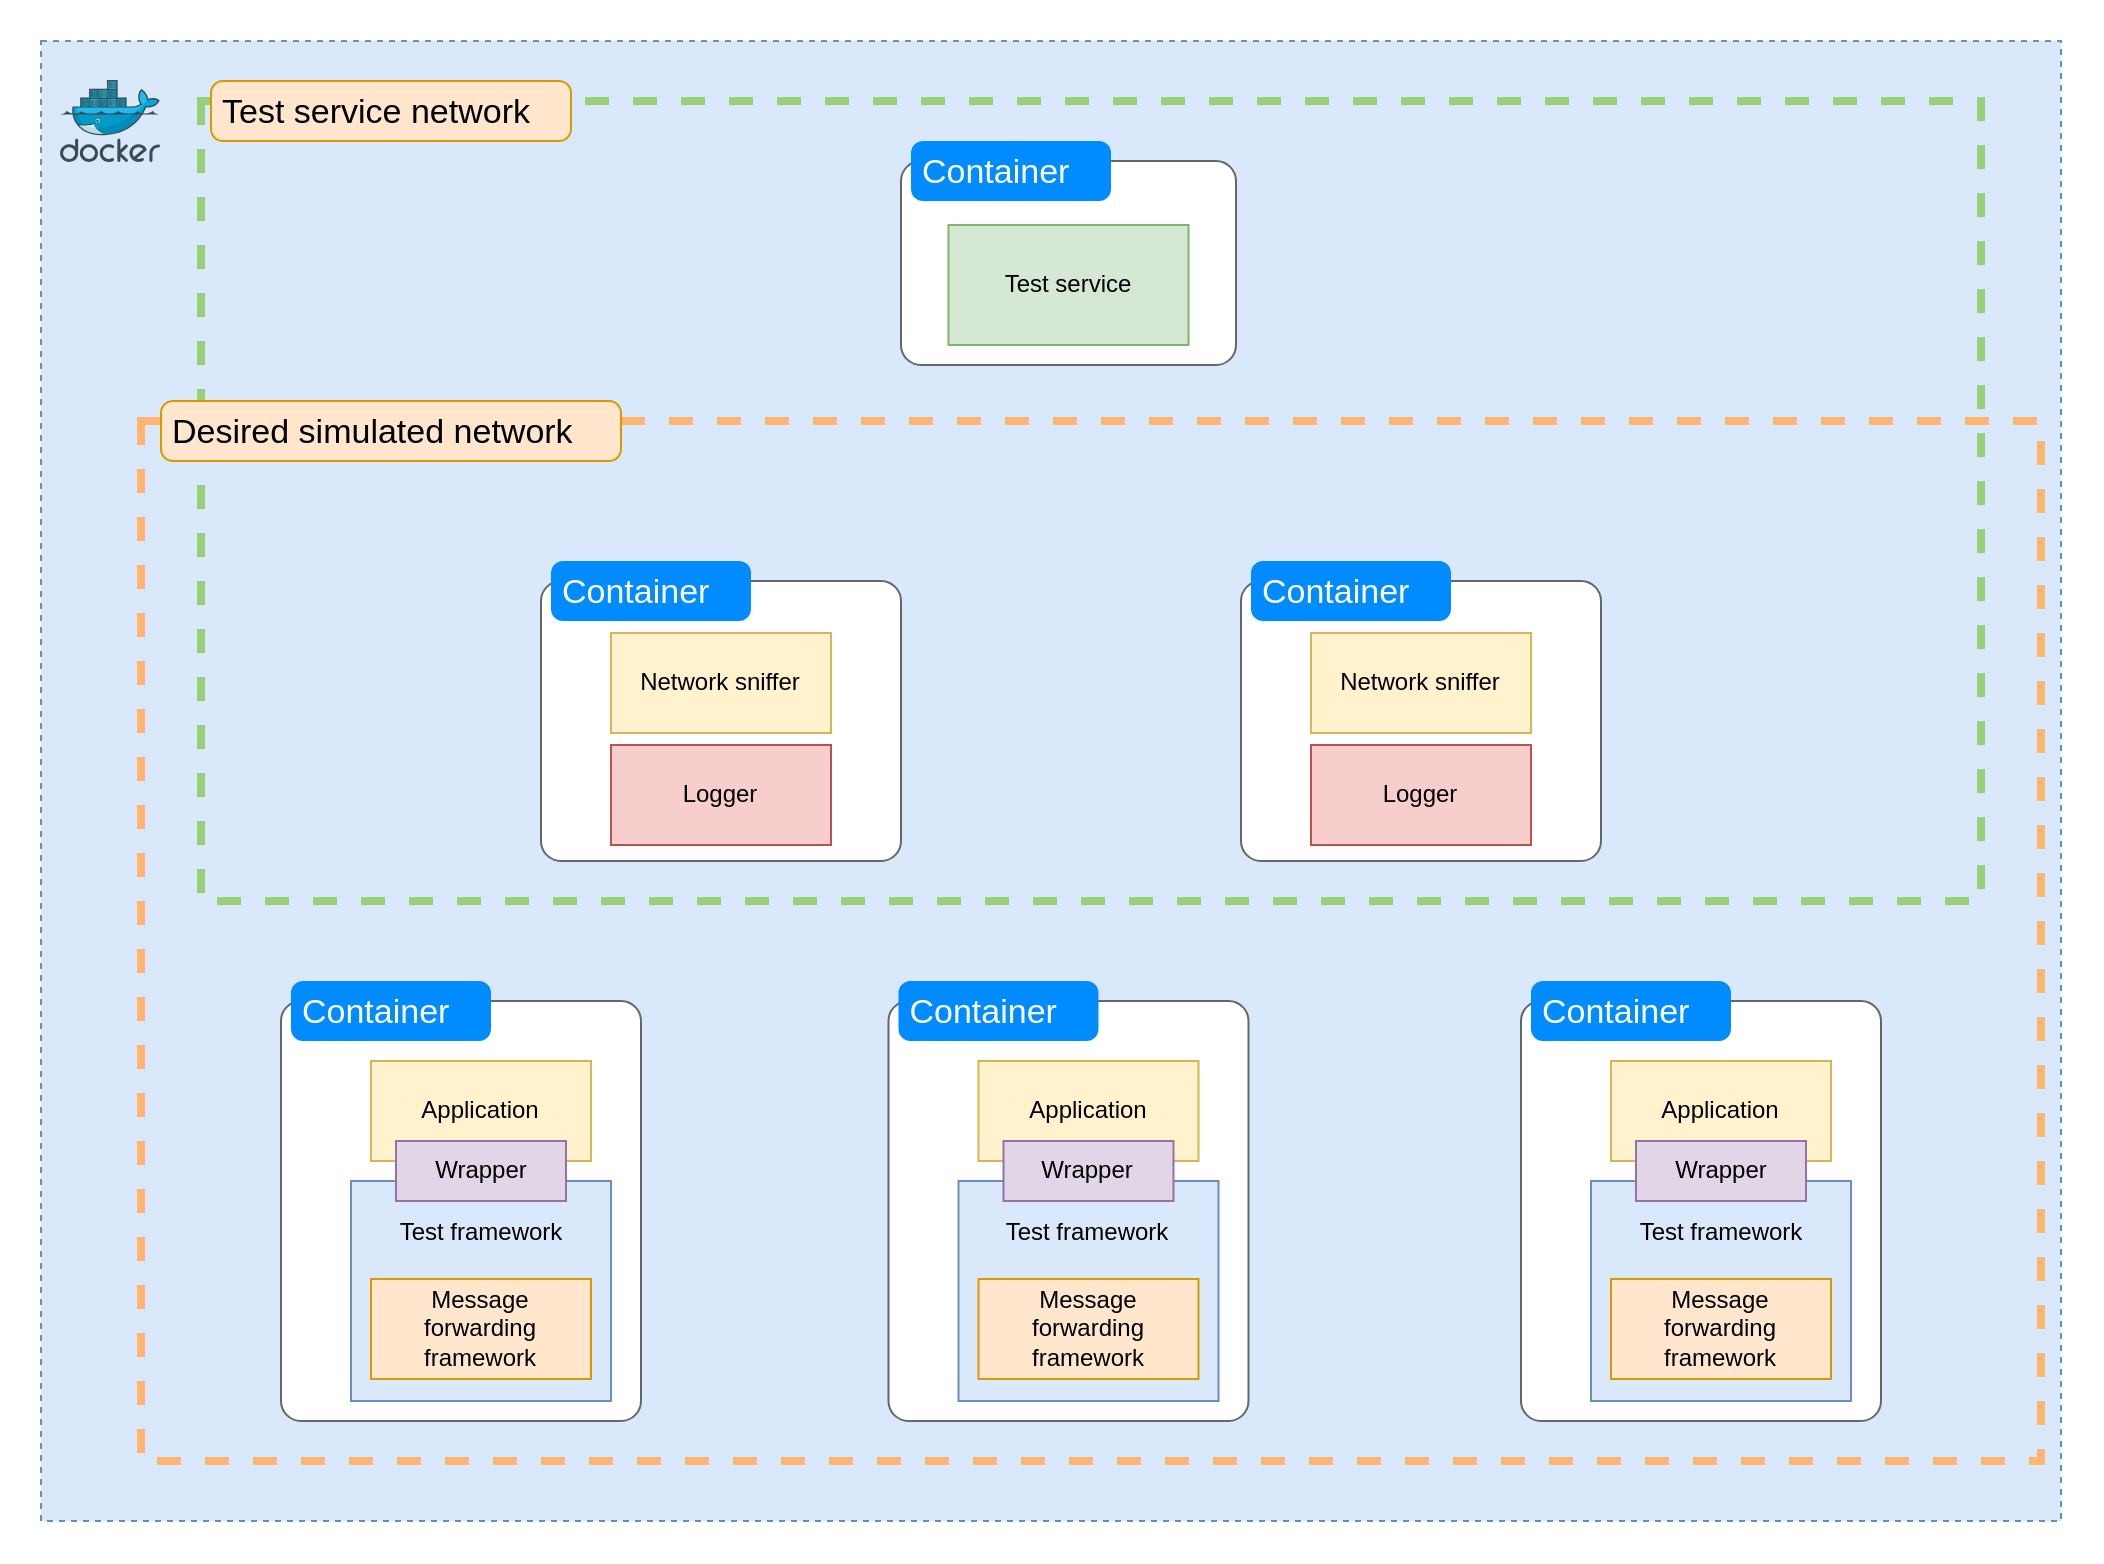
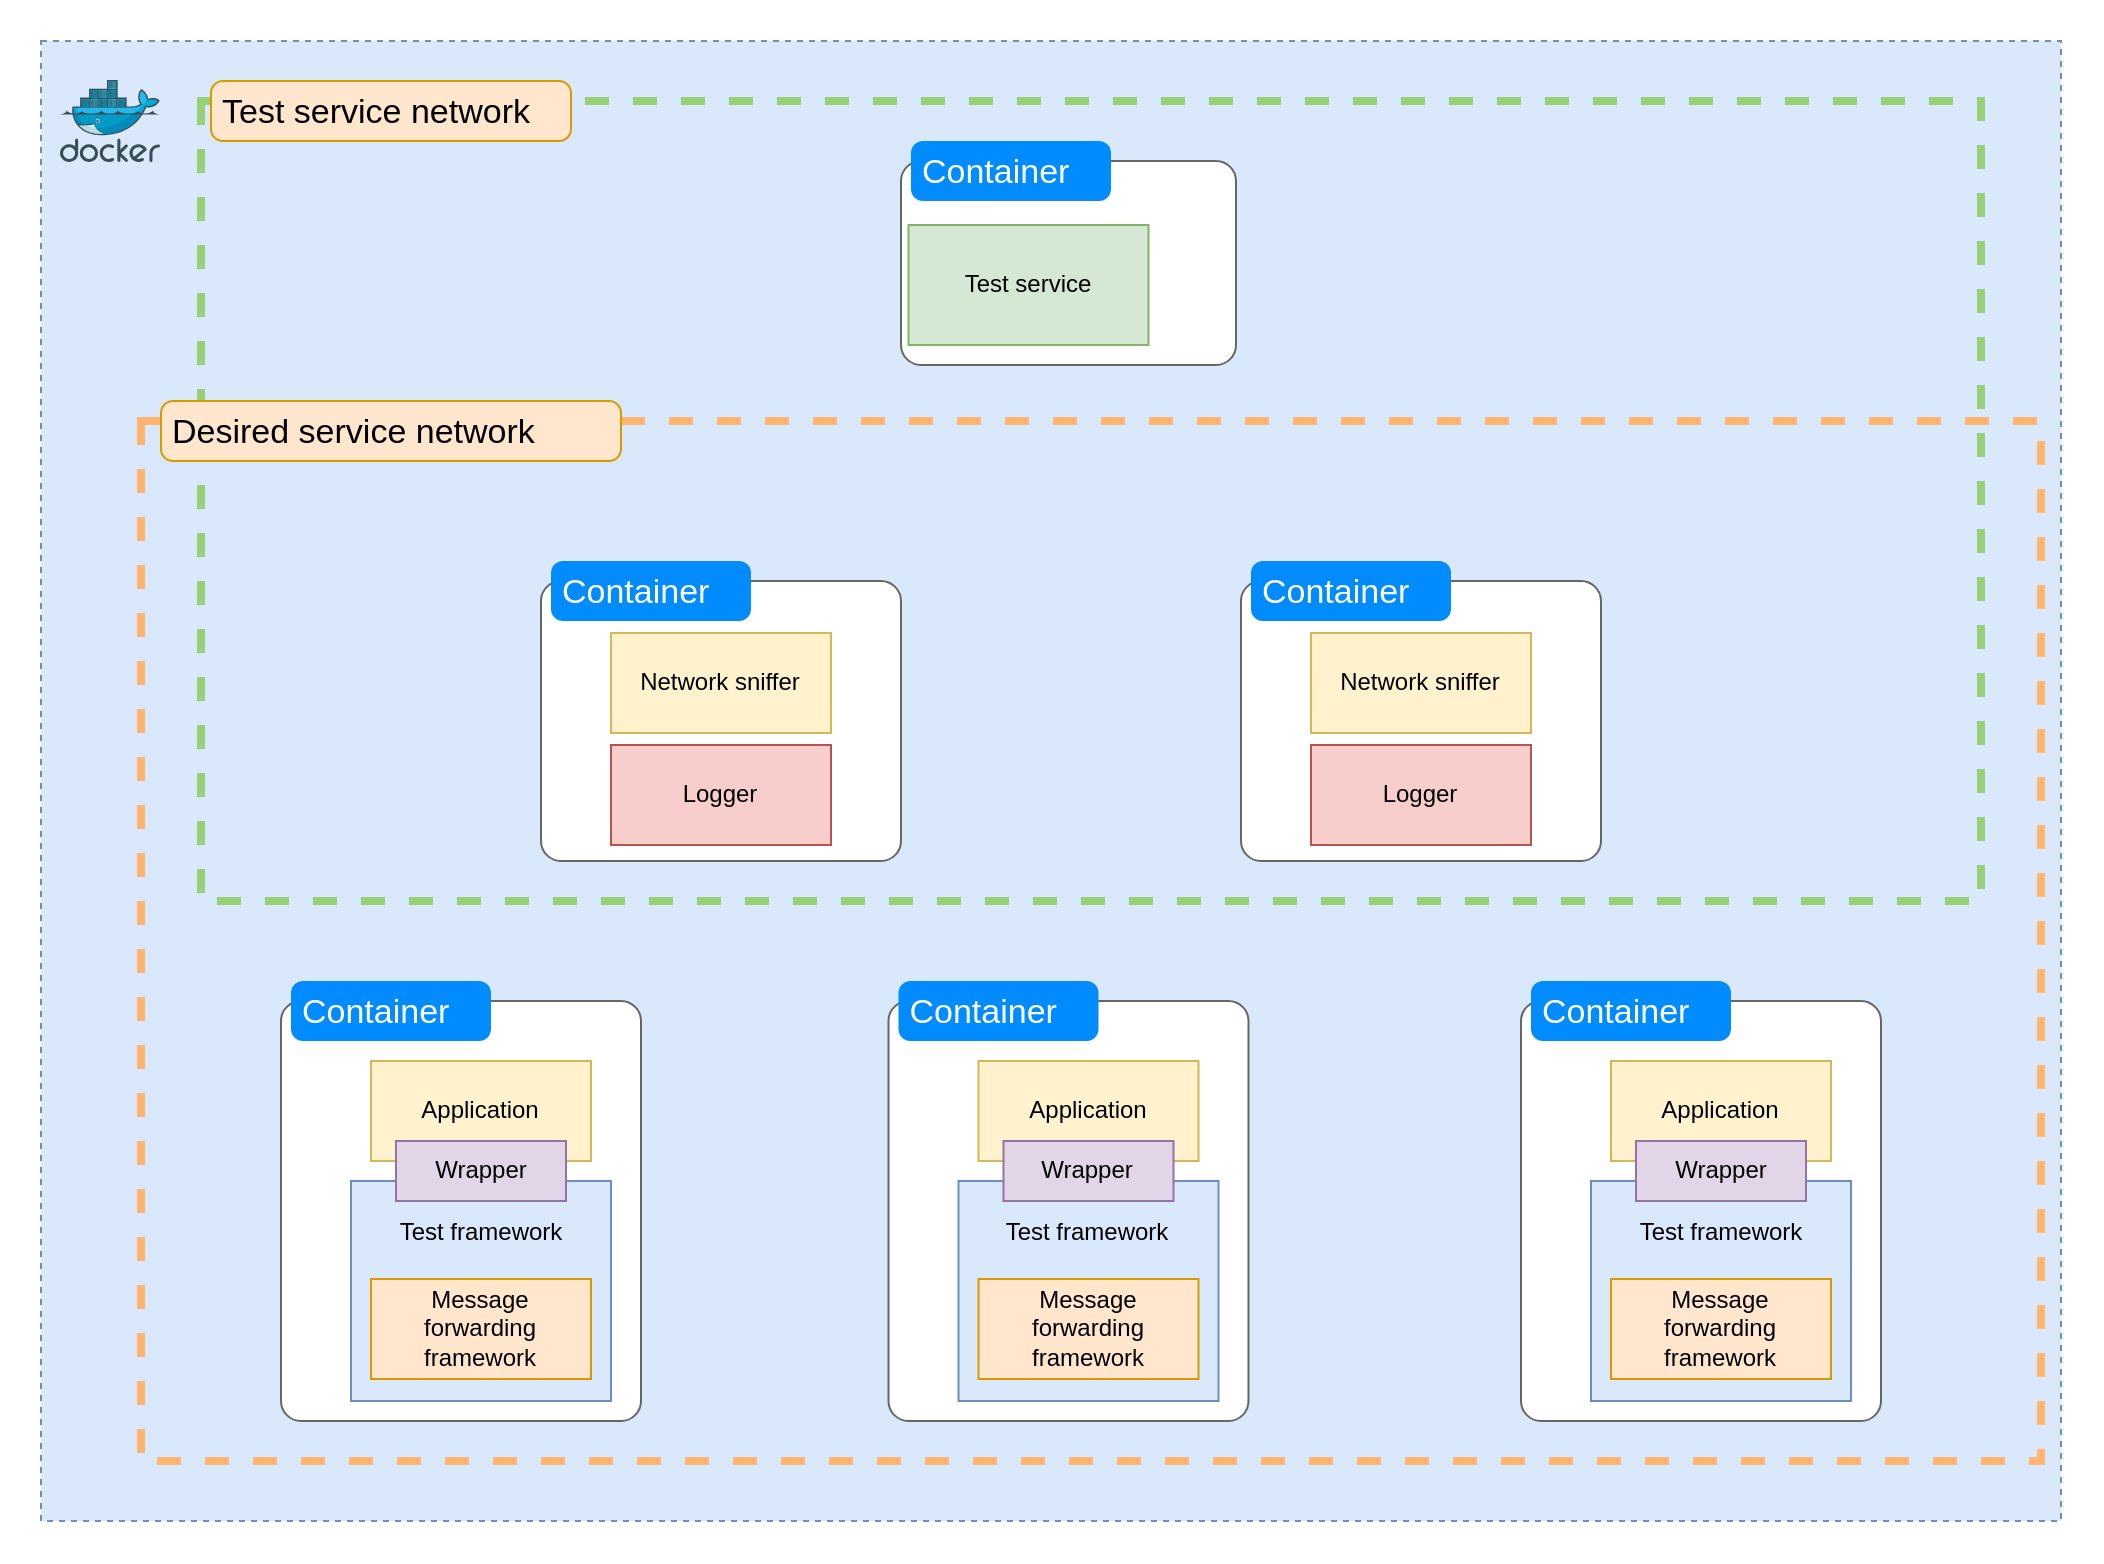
node "Test service": moved (1069, 285) -> (1029, 285)
node "Desired simulated network": label "Desired simulated network" -> "Desired service network"
